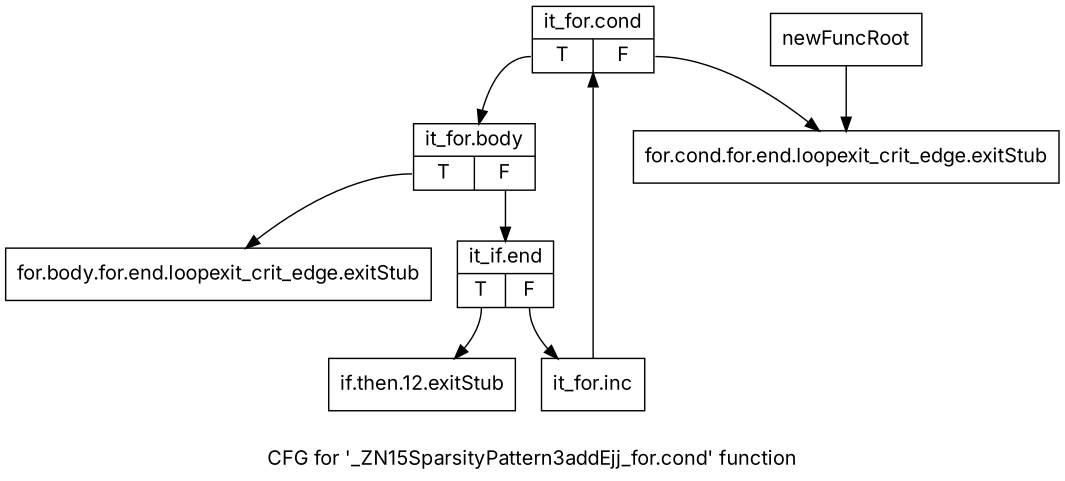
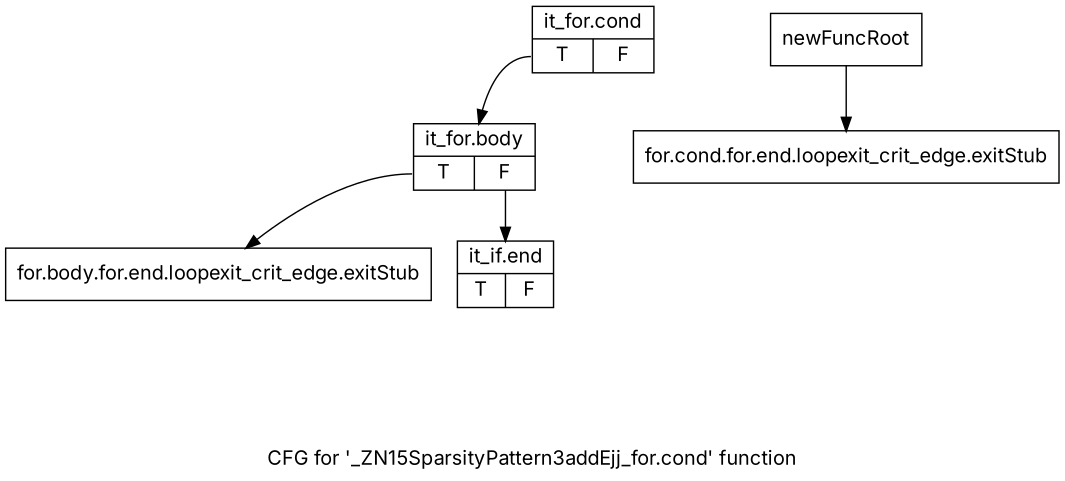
edge "it_for.cond" -> "for.cond.for.end.loopexit_crit_edge.exitStub": removed
node "if.then.12.exitStub": removed
node "it_for.inc": removed
